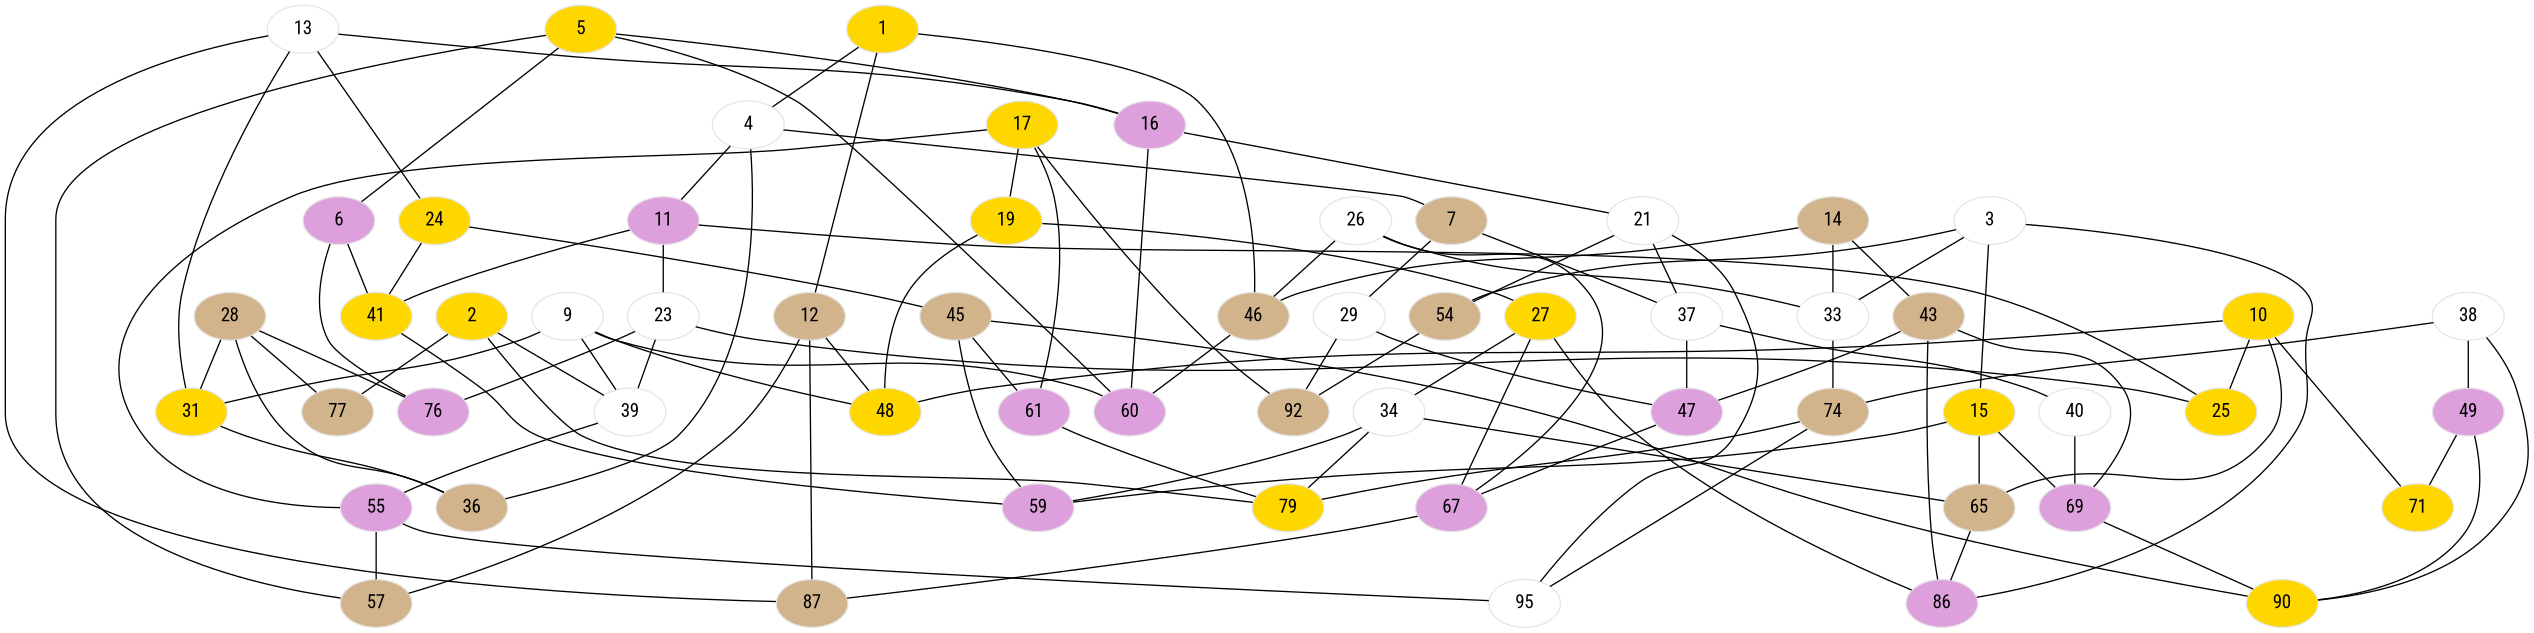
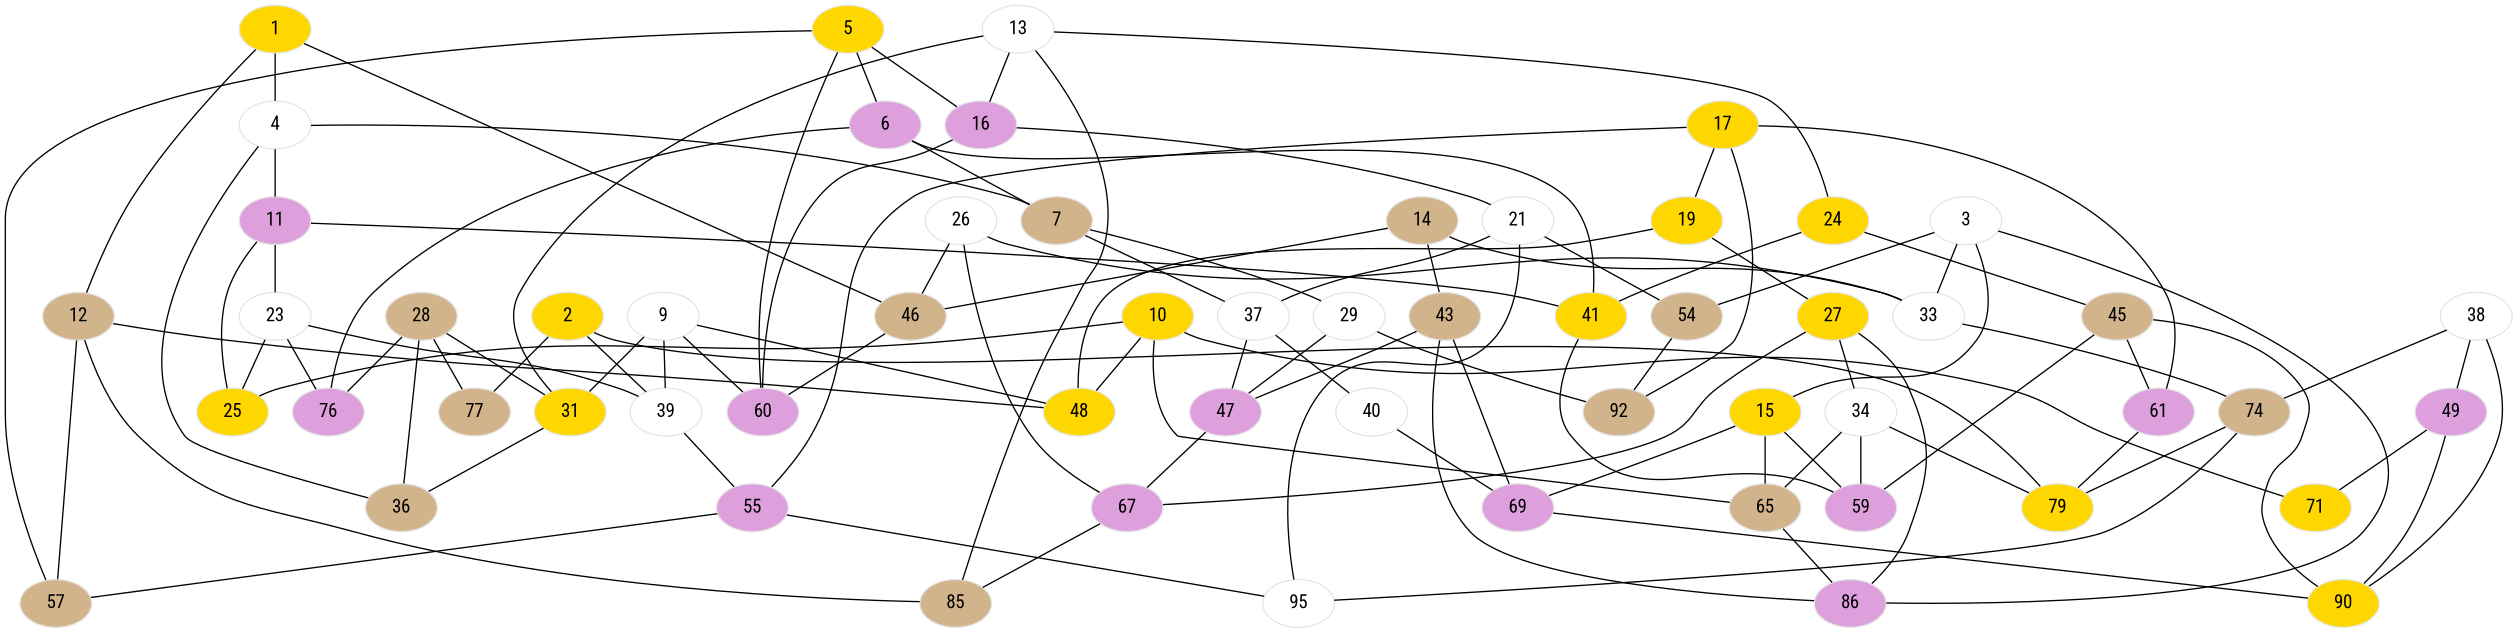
edge "6" -- "7": added
node "87": label "87" -> "85"
